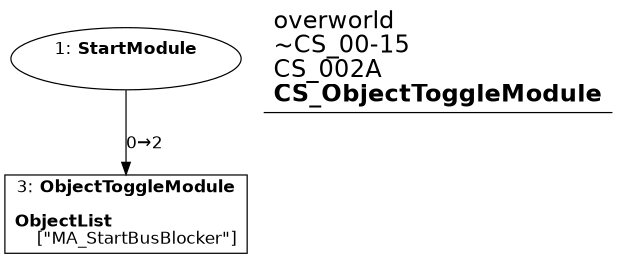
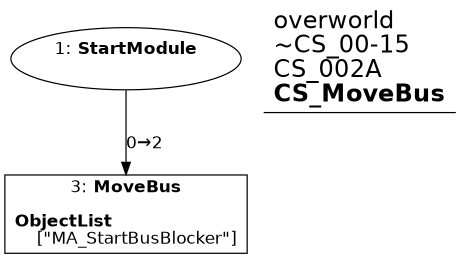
node "overworld": text "CS_ObjectToggleModule" -> "CS_MoveBus"
node "3:": text "ObjectToggleModule" -> "MoveBus"
